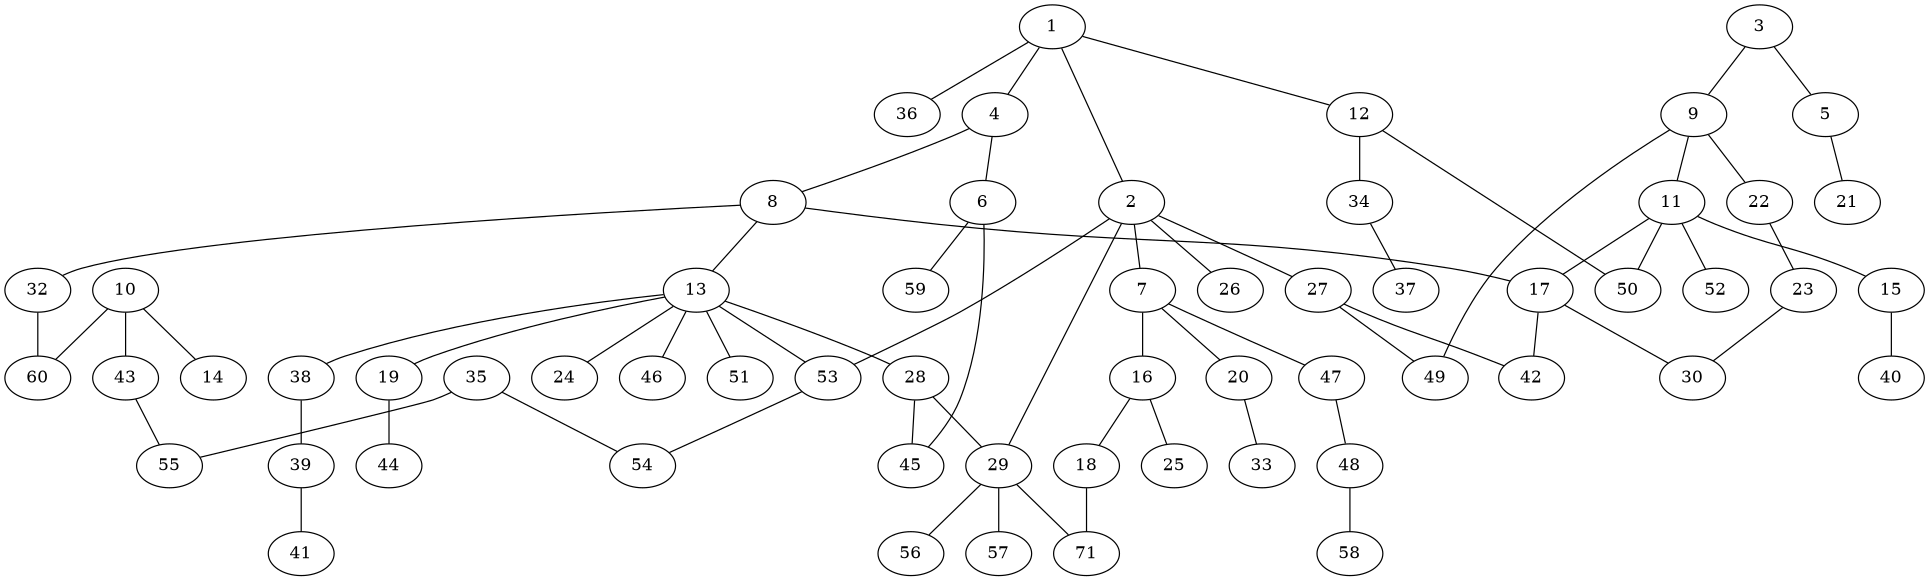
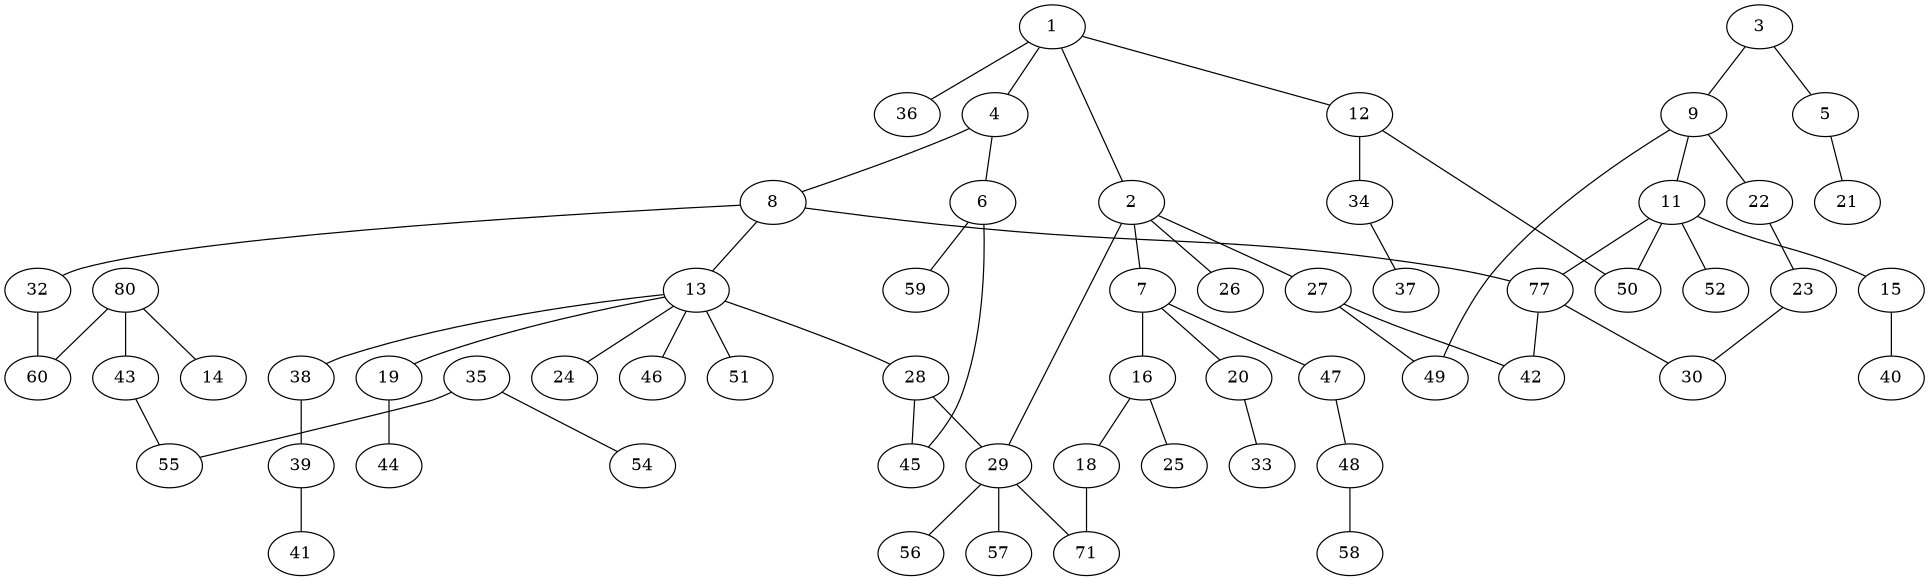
node "10": label "10" -> "80"
node "17": label "17" -> "77"
node "53": removed
